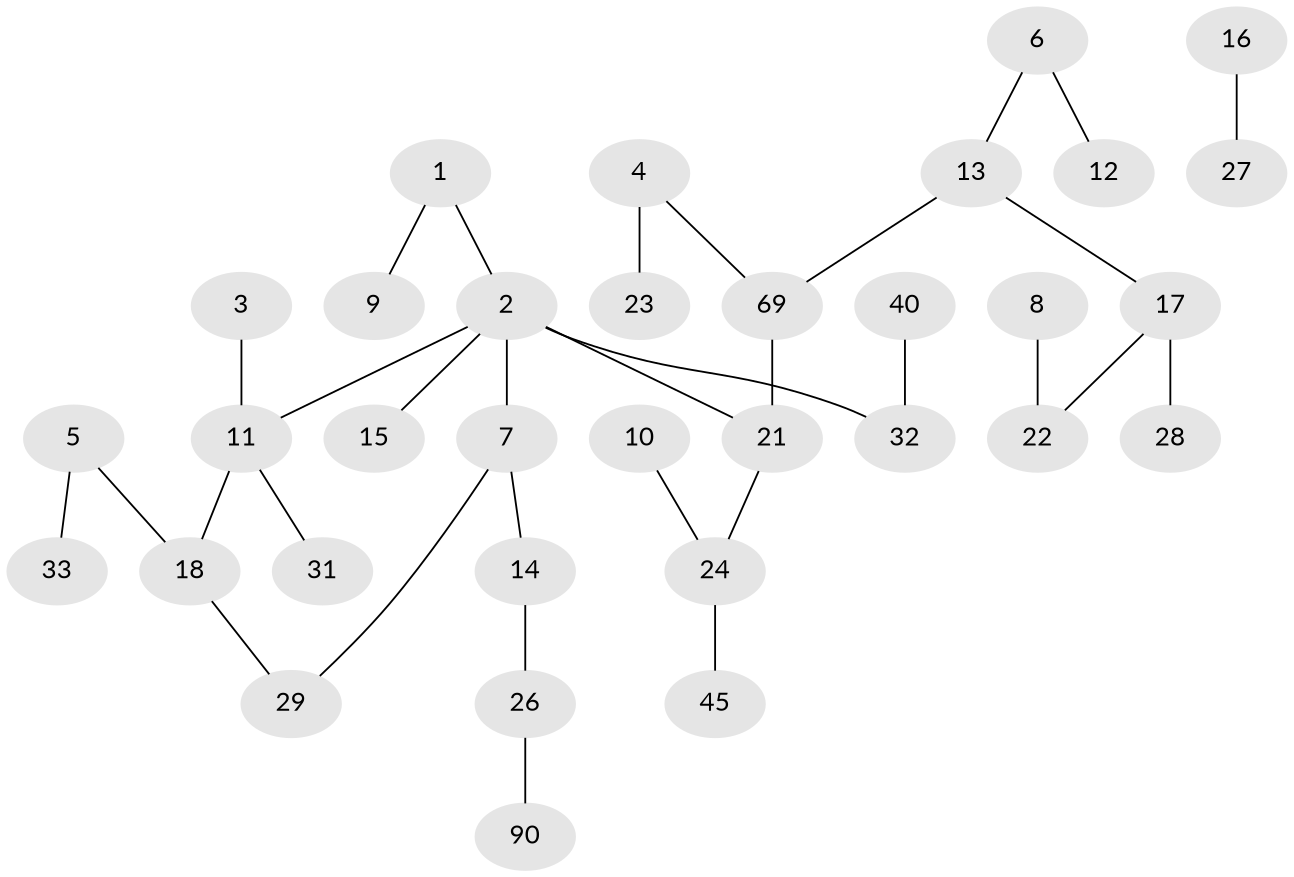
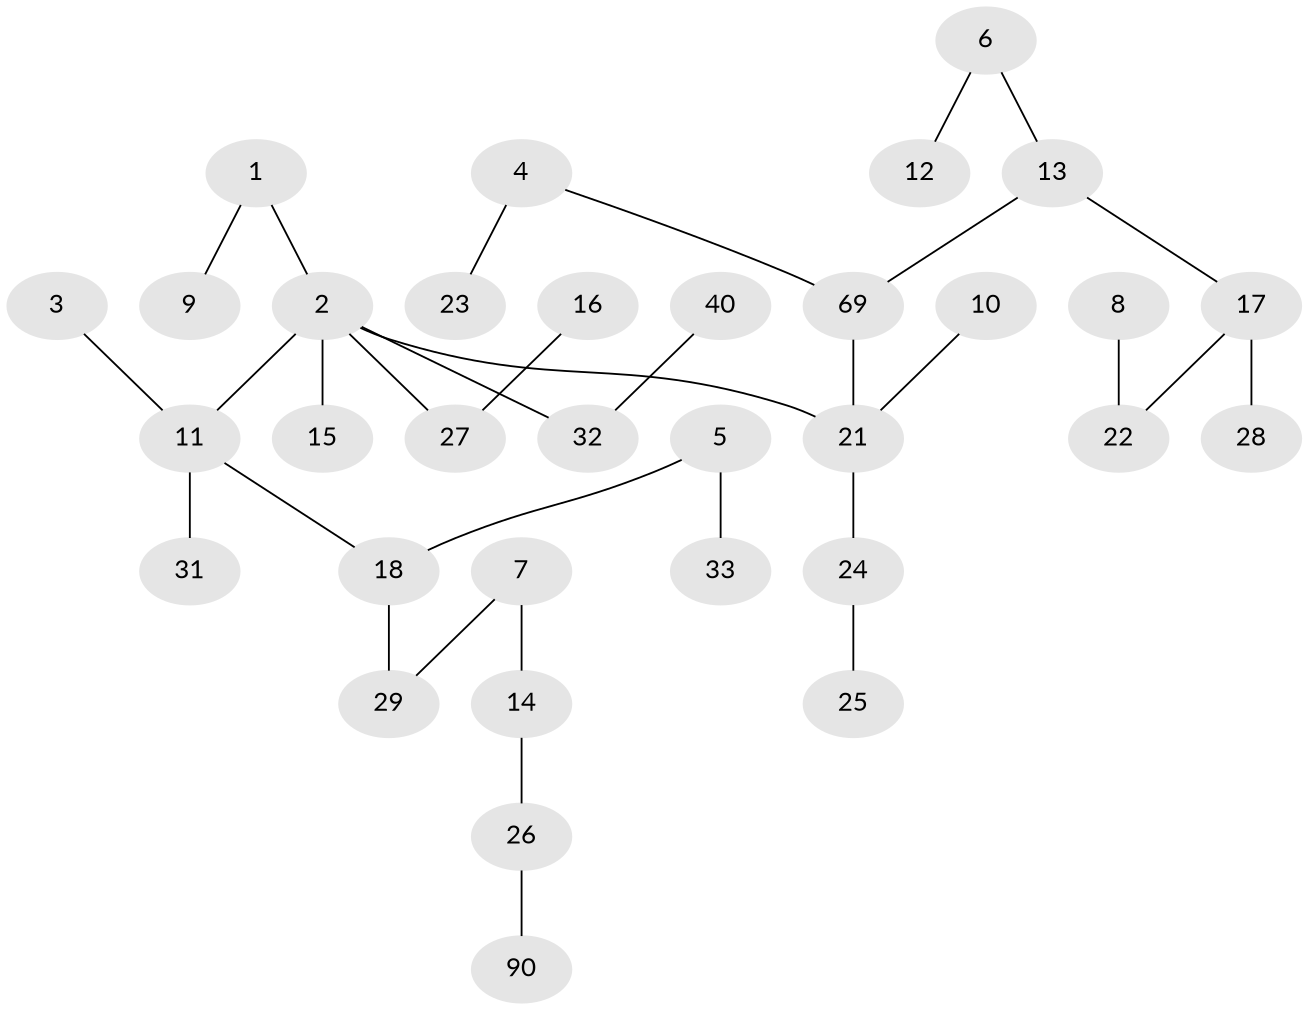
edge "2" -- "7": now "2" -- "27"
edge "10" -- "24": now "10" -- "21"
node "45": label "45" -> "25"
